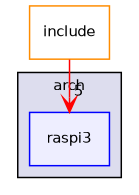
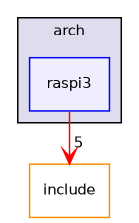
edge "include" -> "raspi3": reversed
